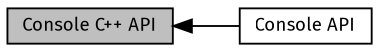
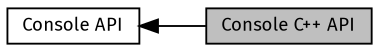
edge "Console API" -> "Console C++ API": reversed
